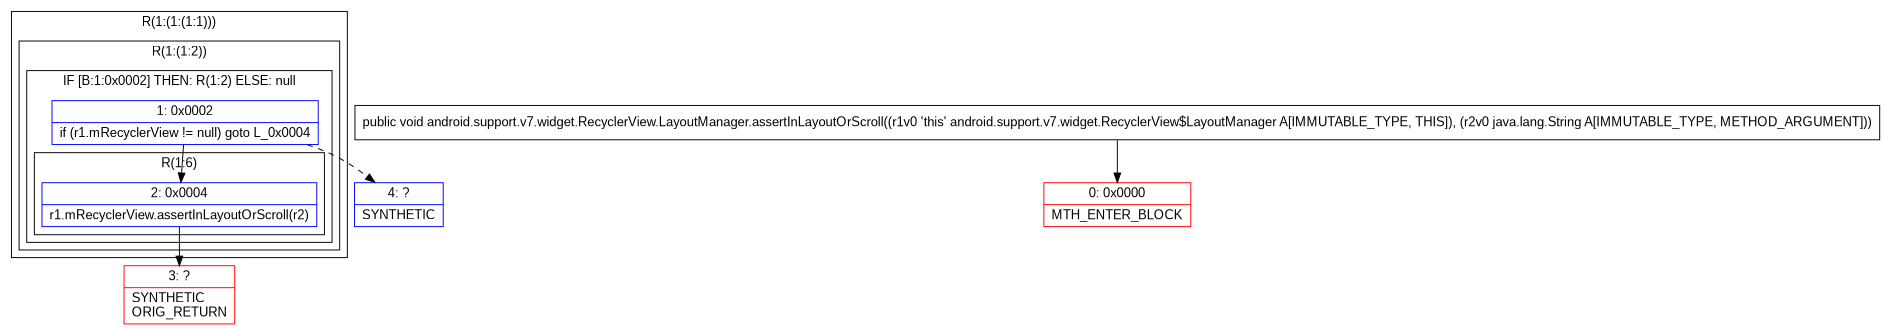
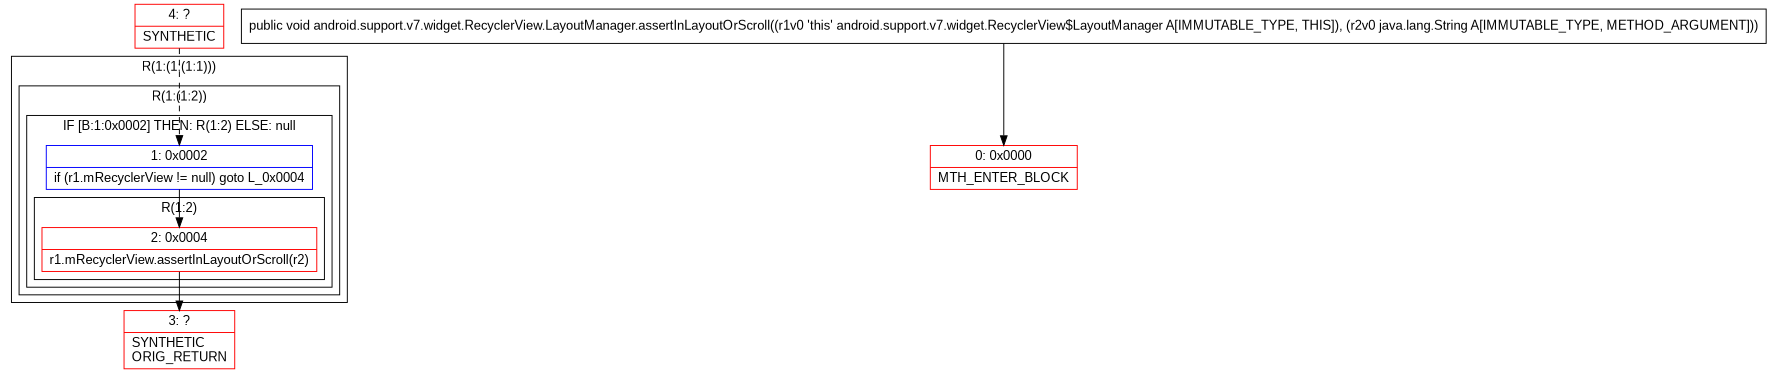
cluster "R(1:6)": label "R(1:6)" -> "R(1:2)"
edge "1: 0x0002" -> "4: ?": reversed
node "2: 0x0004": color blue -> red
node "4: ?": color blue -> red
